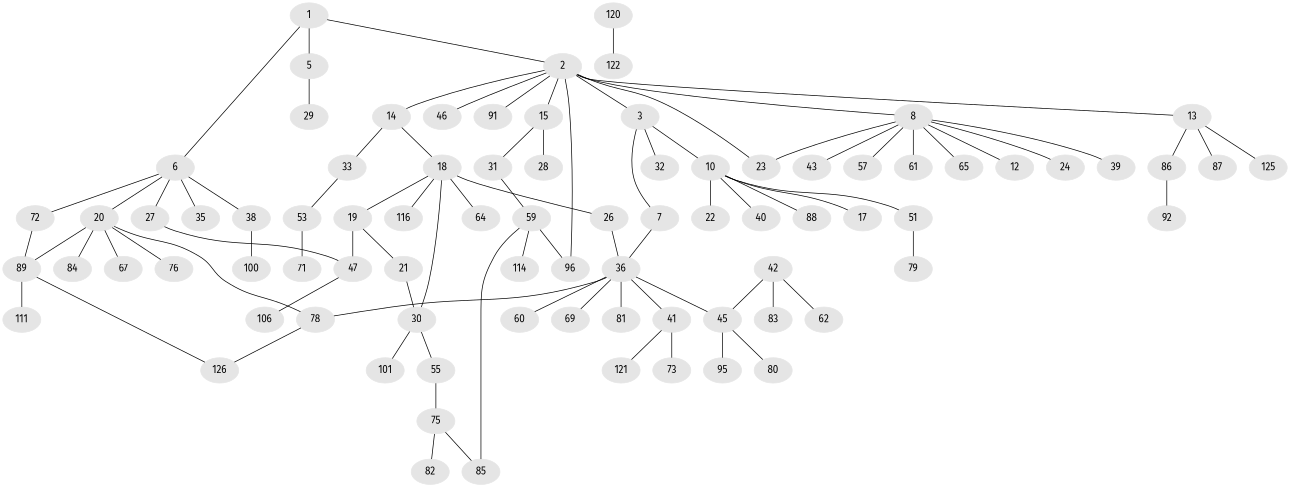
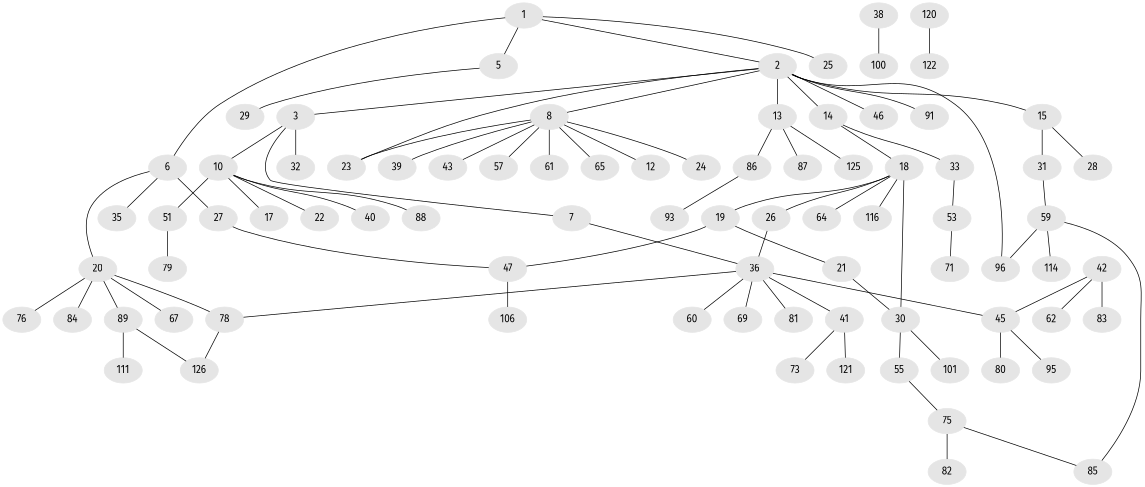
node "25": added
edge "6" -- "38": removed
node "72": removed
node "92": label "92" -> "93"
